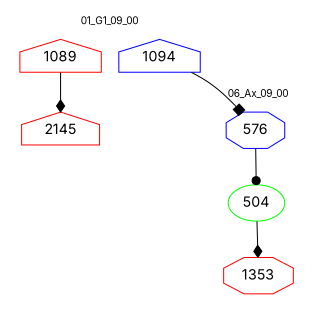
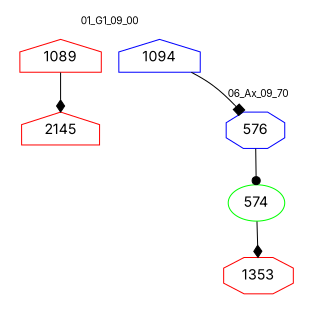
cluster "06_Ax_09_00": label "06_Ax_09_00" -> "06_Ax_09_70"
node "504": label "504" -> "574"
